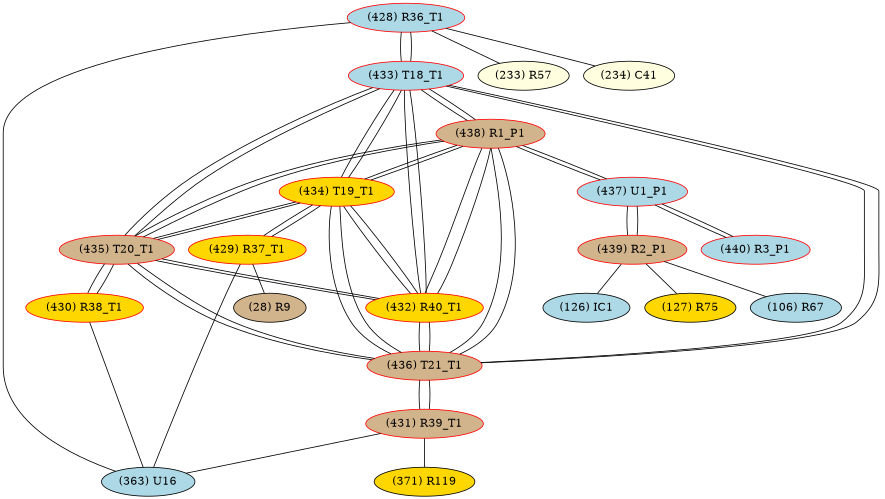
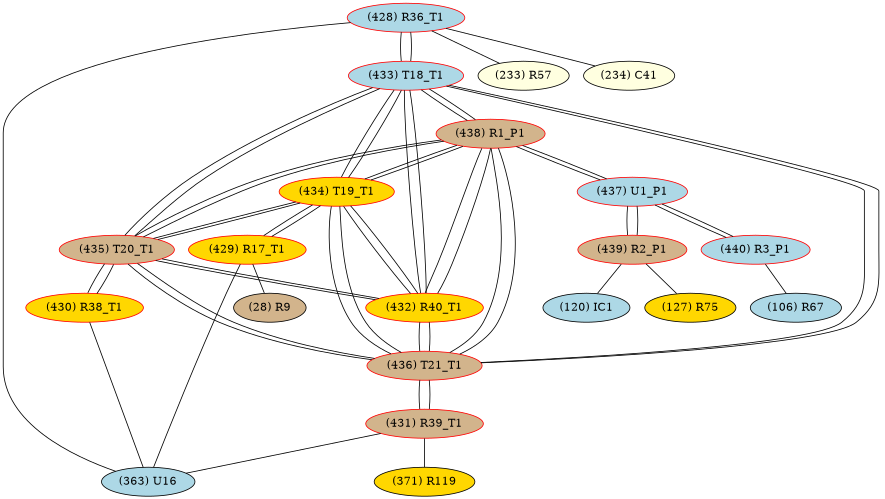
node "(429) R37_T1": label "(429) R37_T1" -> "(429) R17_T1"
edge "(439) R2_P1" -- "(106) R67": now "(440) R3_P1" -- "(106) R67"
node "(126) IC1": label "(126) IC1" -> "(120) IC1"
